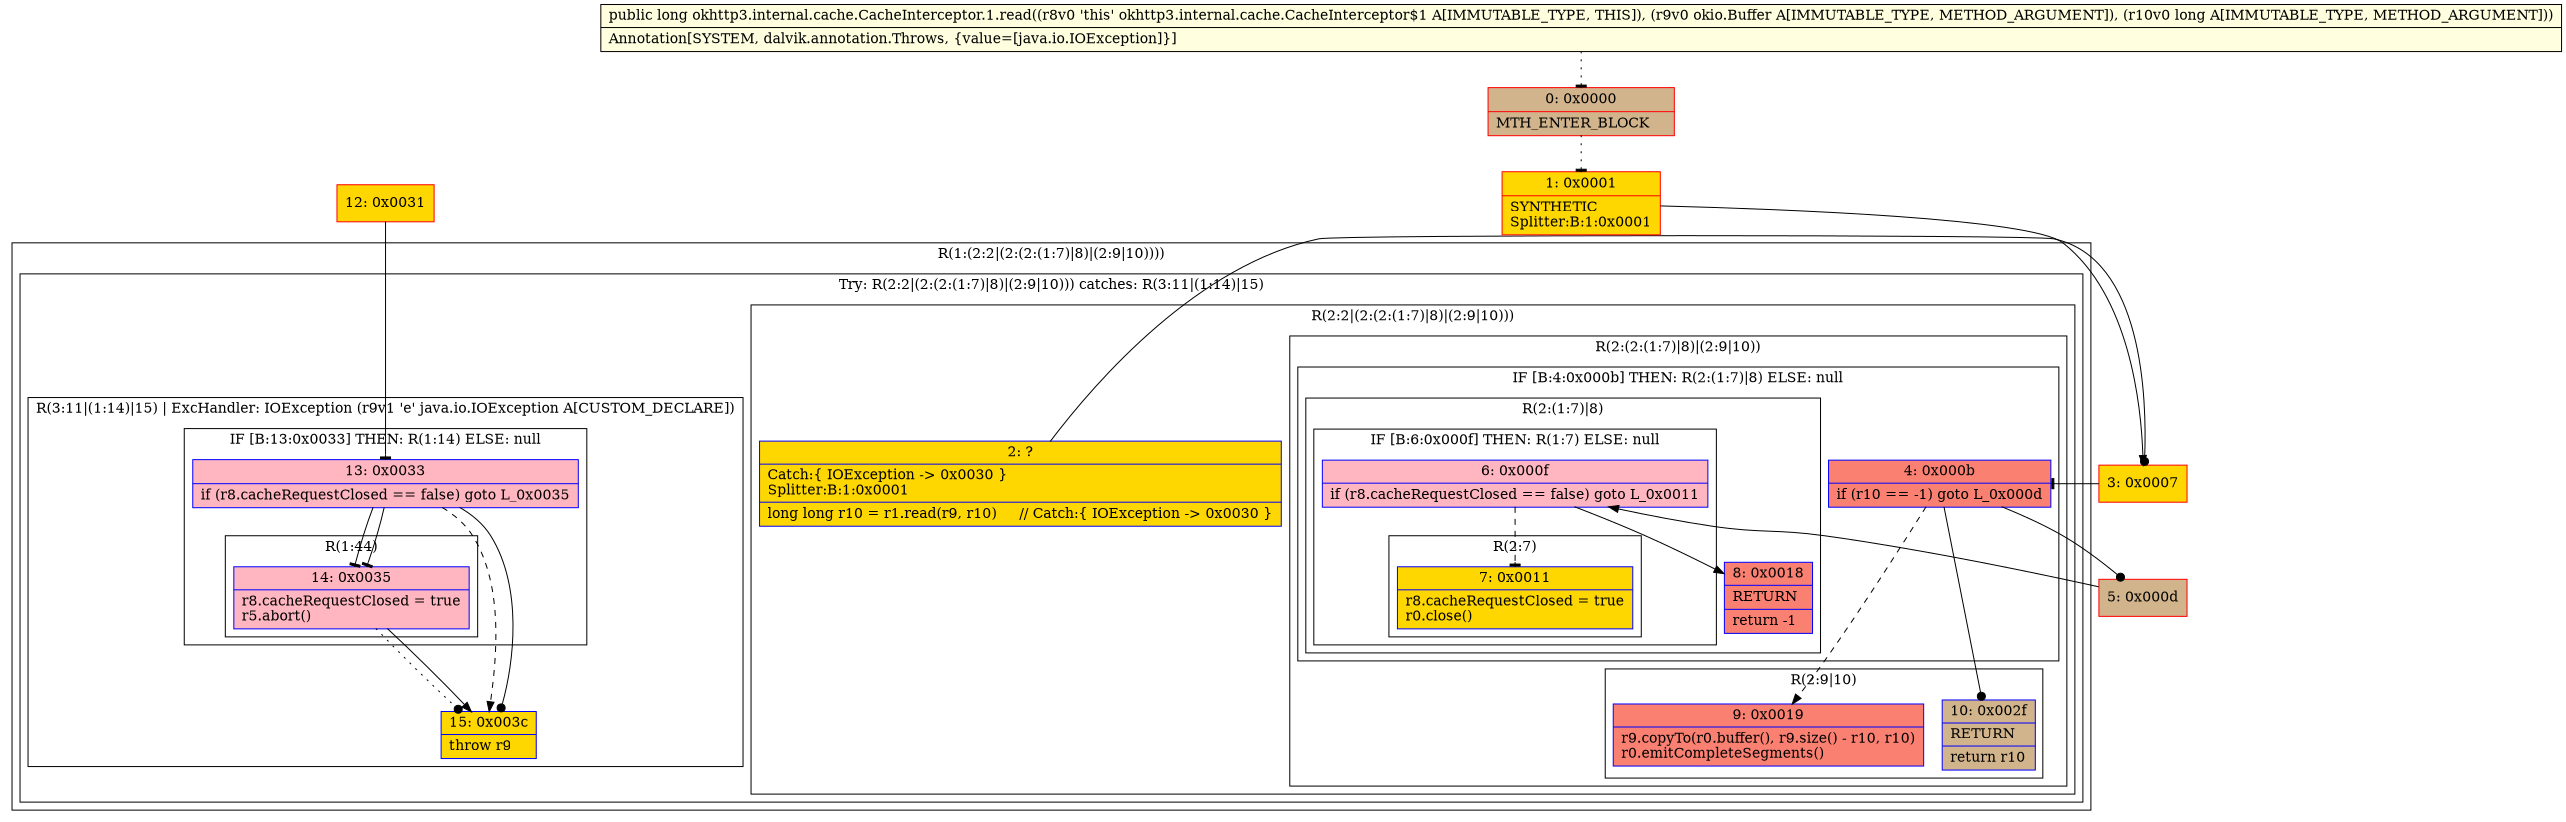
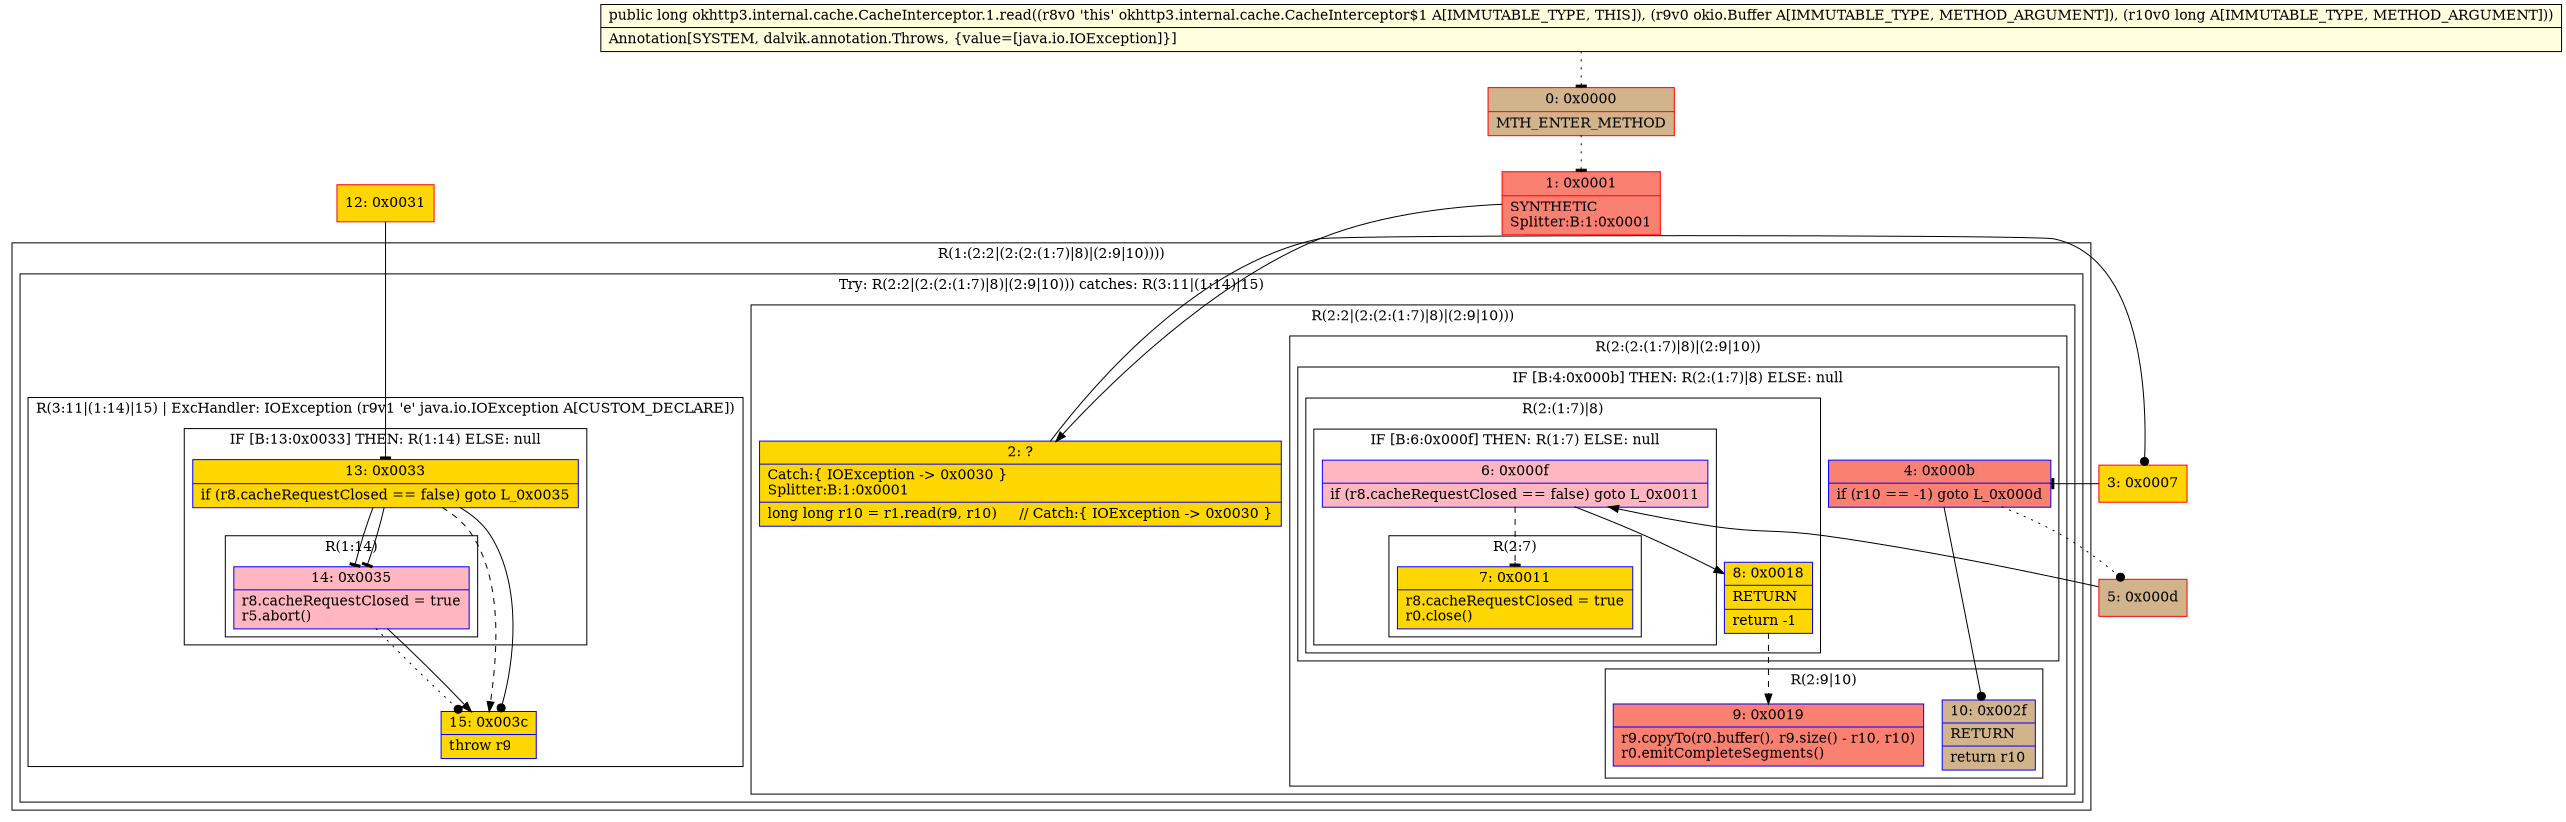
node "0: 0x0000": text "MTH_ENTER_BLOCK" -> "MTH_ENTER_METHOD"
node "1: 0x0001": fillcolor gold -> salmon
edge "1: 0x0001" -> "3: 0x0007": now "1: 0x0001" -> "2: ?"
node "13: 0x0033": fillcolor lightpink -> gold
edge "4: 0x000b" -> "5: 0x000d": style solid -> dotted
cluster "R(1:44)": label "R(1:44)" -> "R(1:14)"
node "8: 0x0018": fillcolor salmon -> gold
edge "4: 0x000b" -> "9: 0x0019": now "8: 0x0018" -> "9: 0x0019"
